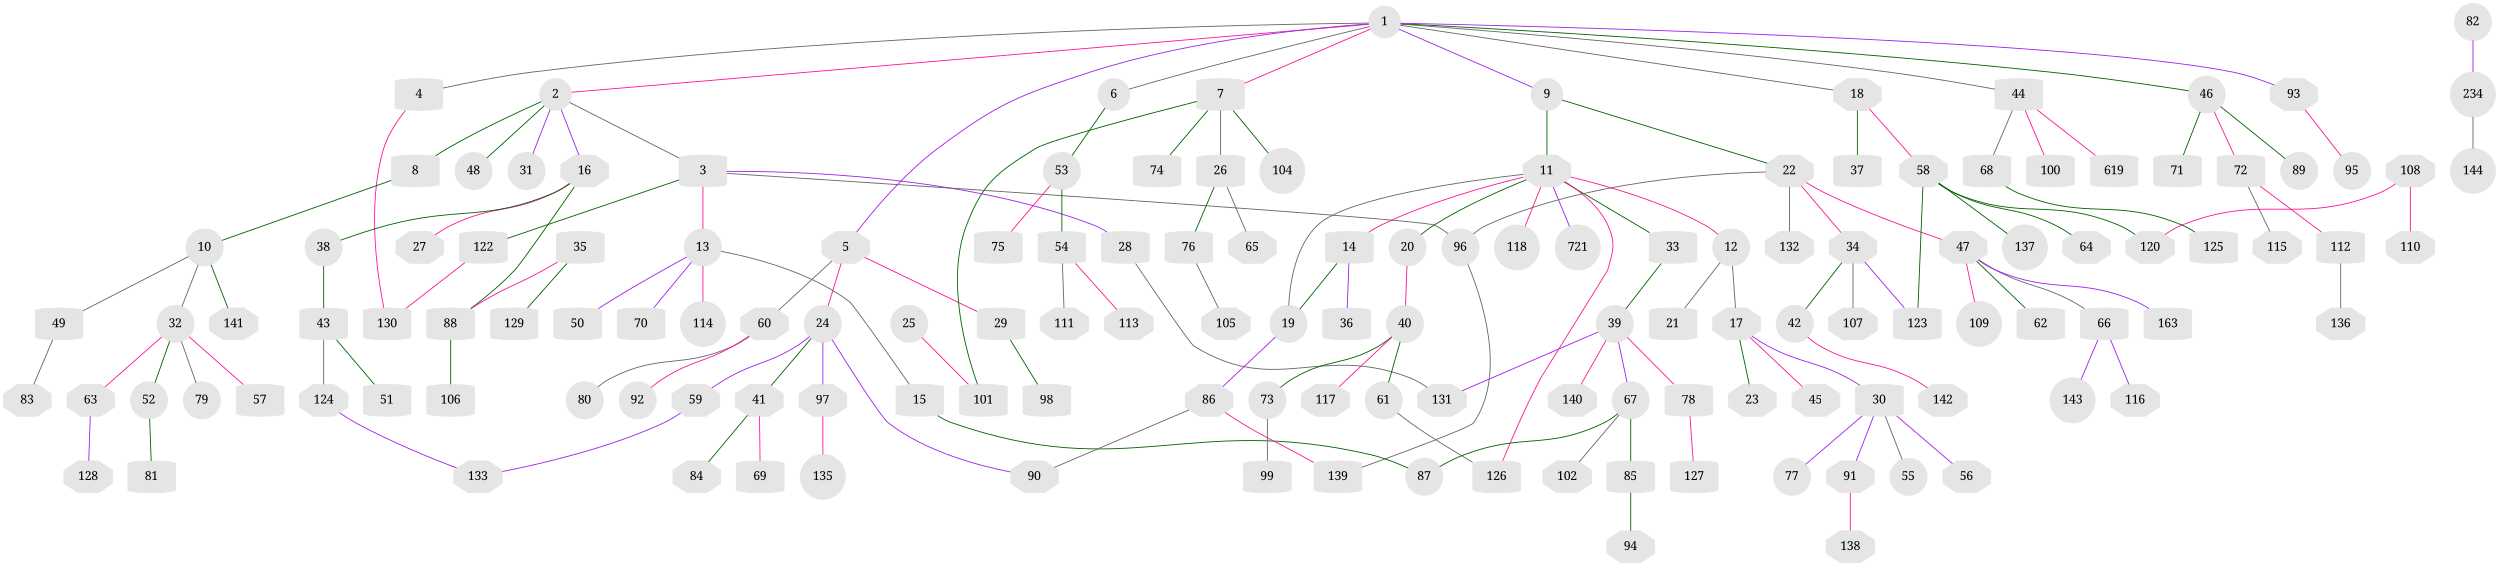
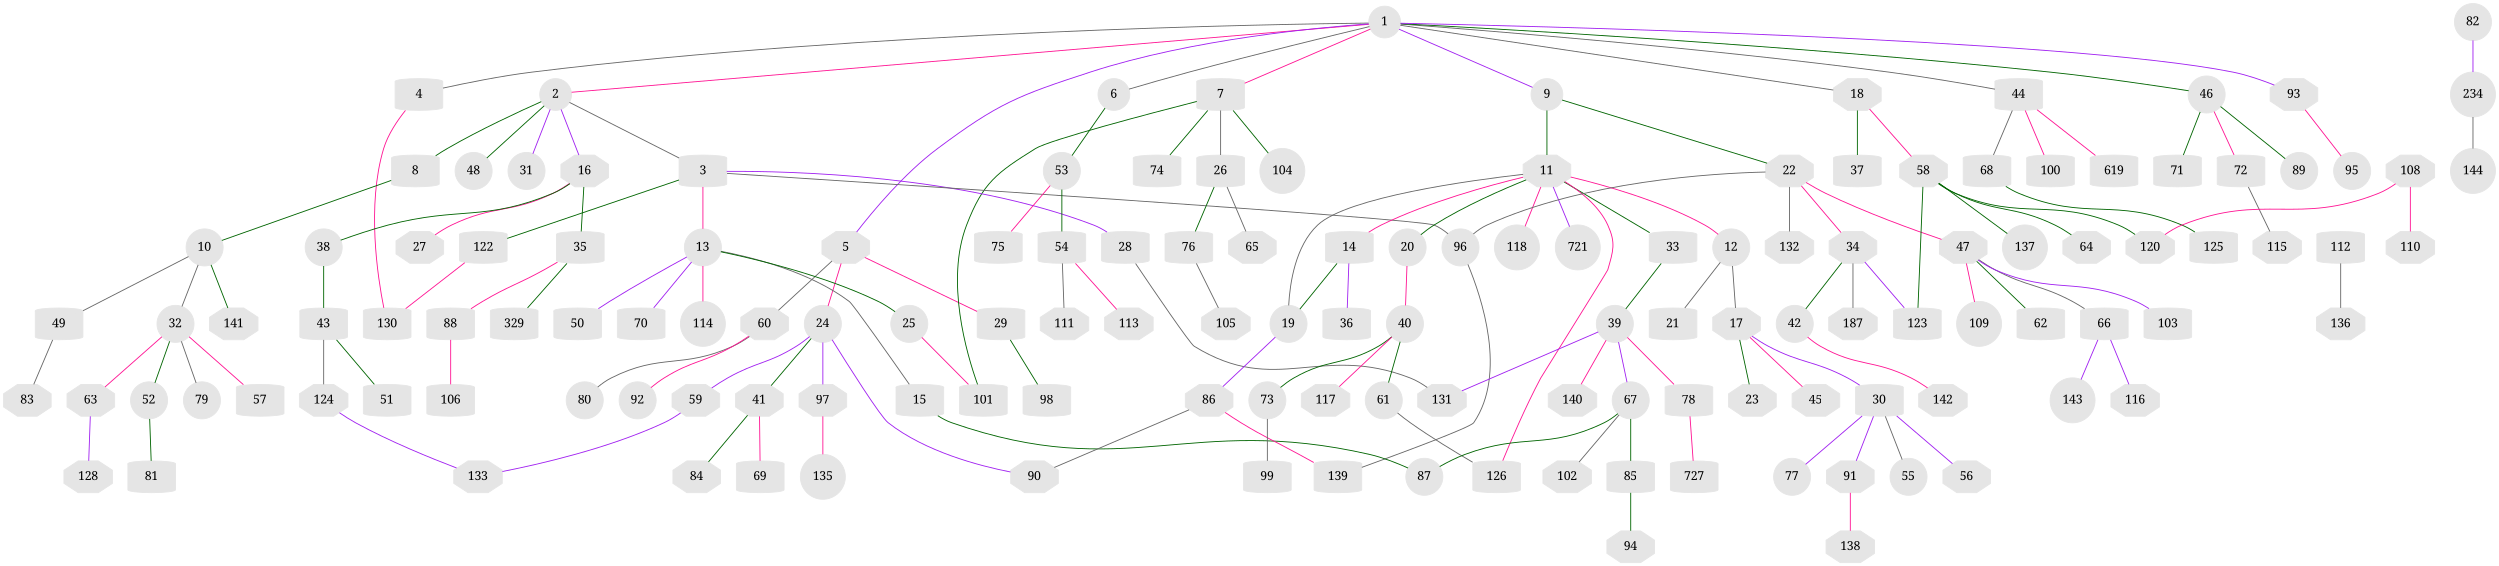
edge "72" -- "112": removed
edge "16" -- "88": now "16" -- "35"
edge "13" -- "25": added
node "129": label "129" -> "329"
node "107": label "107" -> "187"
node "163": label "163" -> "103"
edge "88" -- "106": color darkgreen -> deeppink
node "127": label "127" -> "727"
